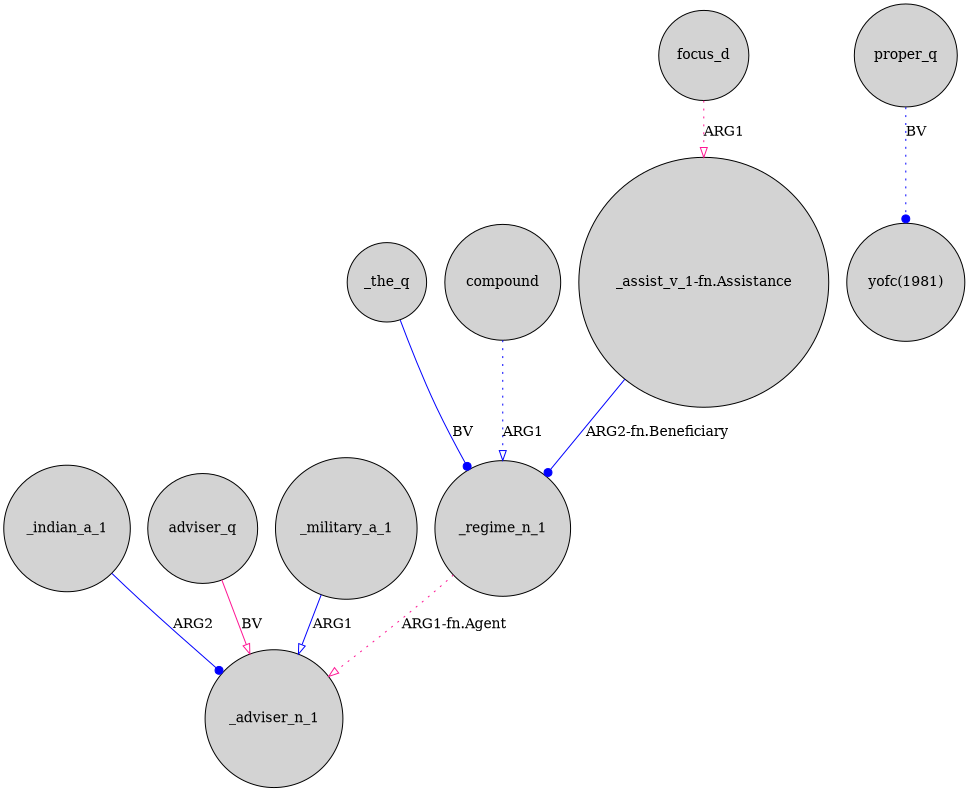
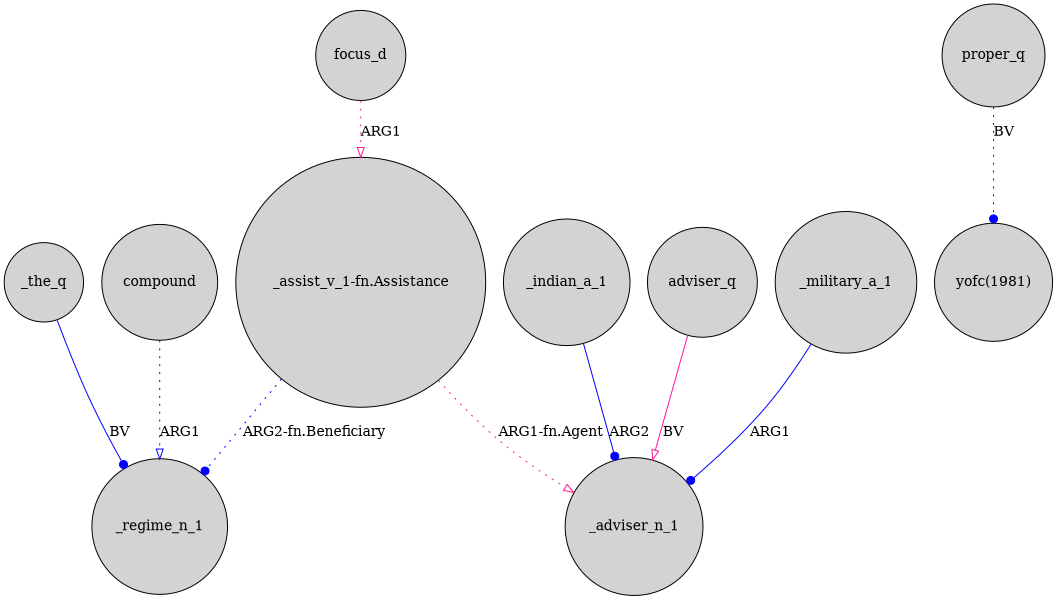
edge "_assist_v_1-fn.Assistance" -> "_regime_n_1": style solid -> dotted
edge "_military_a_1" -> "_adviser_n_1": arrowhead onormal -> dot
edge "_regime_n_1" -> "_adviser_n_1": now "_assist_v_1-fn.Assistance" -> "_adviser_n_1"
